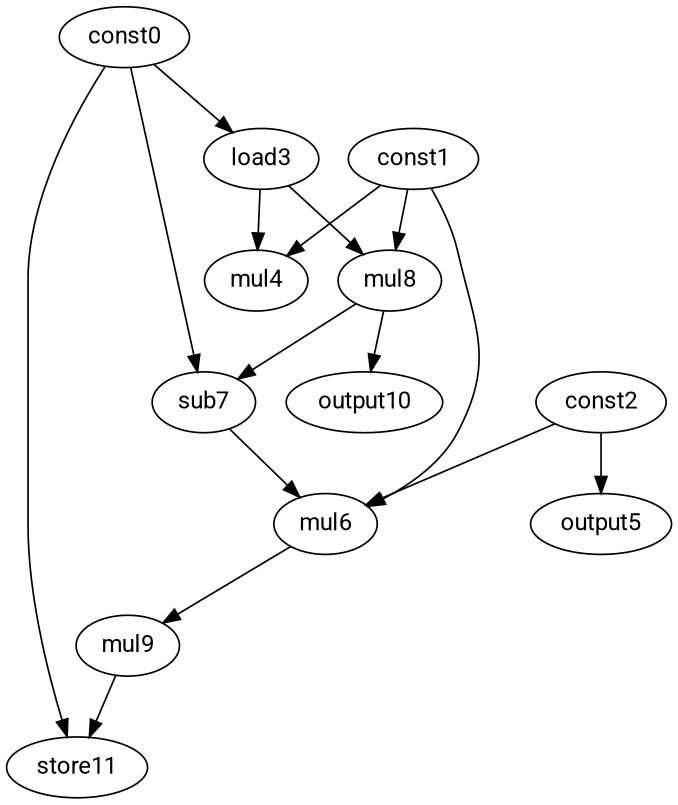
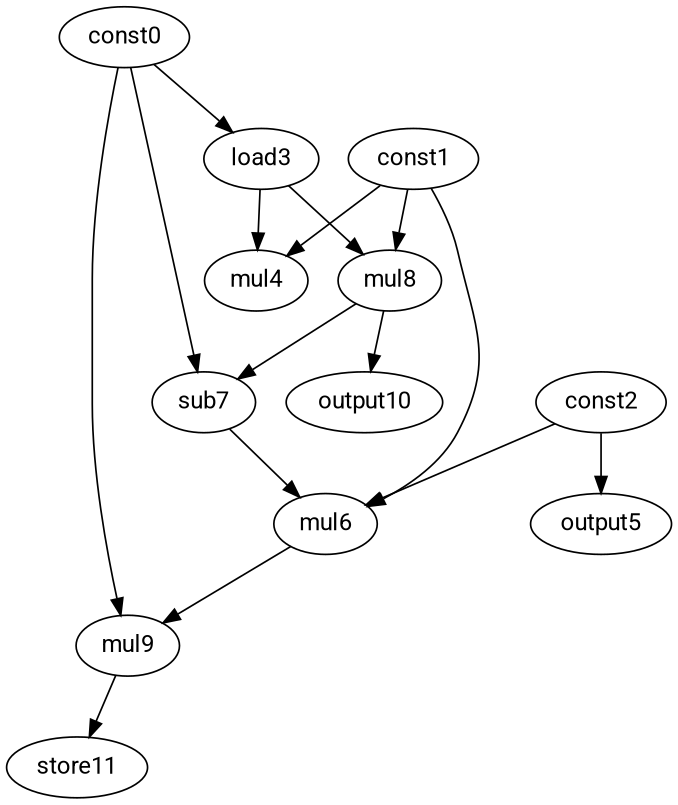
edge "const0" -> "store11": now "const0" -> "mul9"
